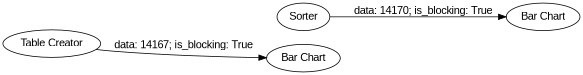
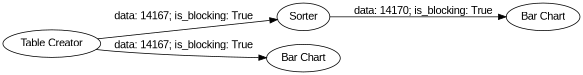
edge "Table Creator" -> "Sorter": added, label "data: 14167; is_blocking: True"
